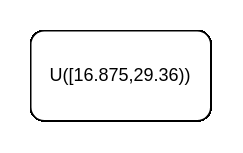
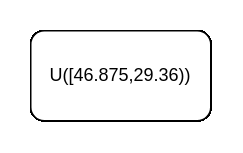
node "U([16.875,29.36))": label "U([16.875,29.36))" -> "U([46.875,29.36))"
